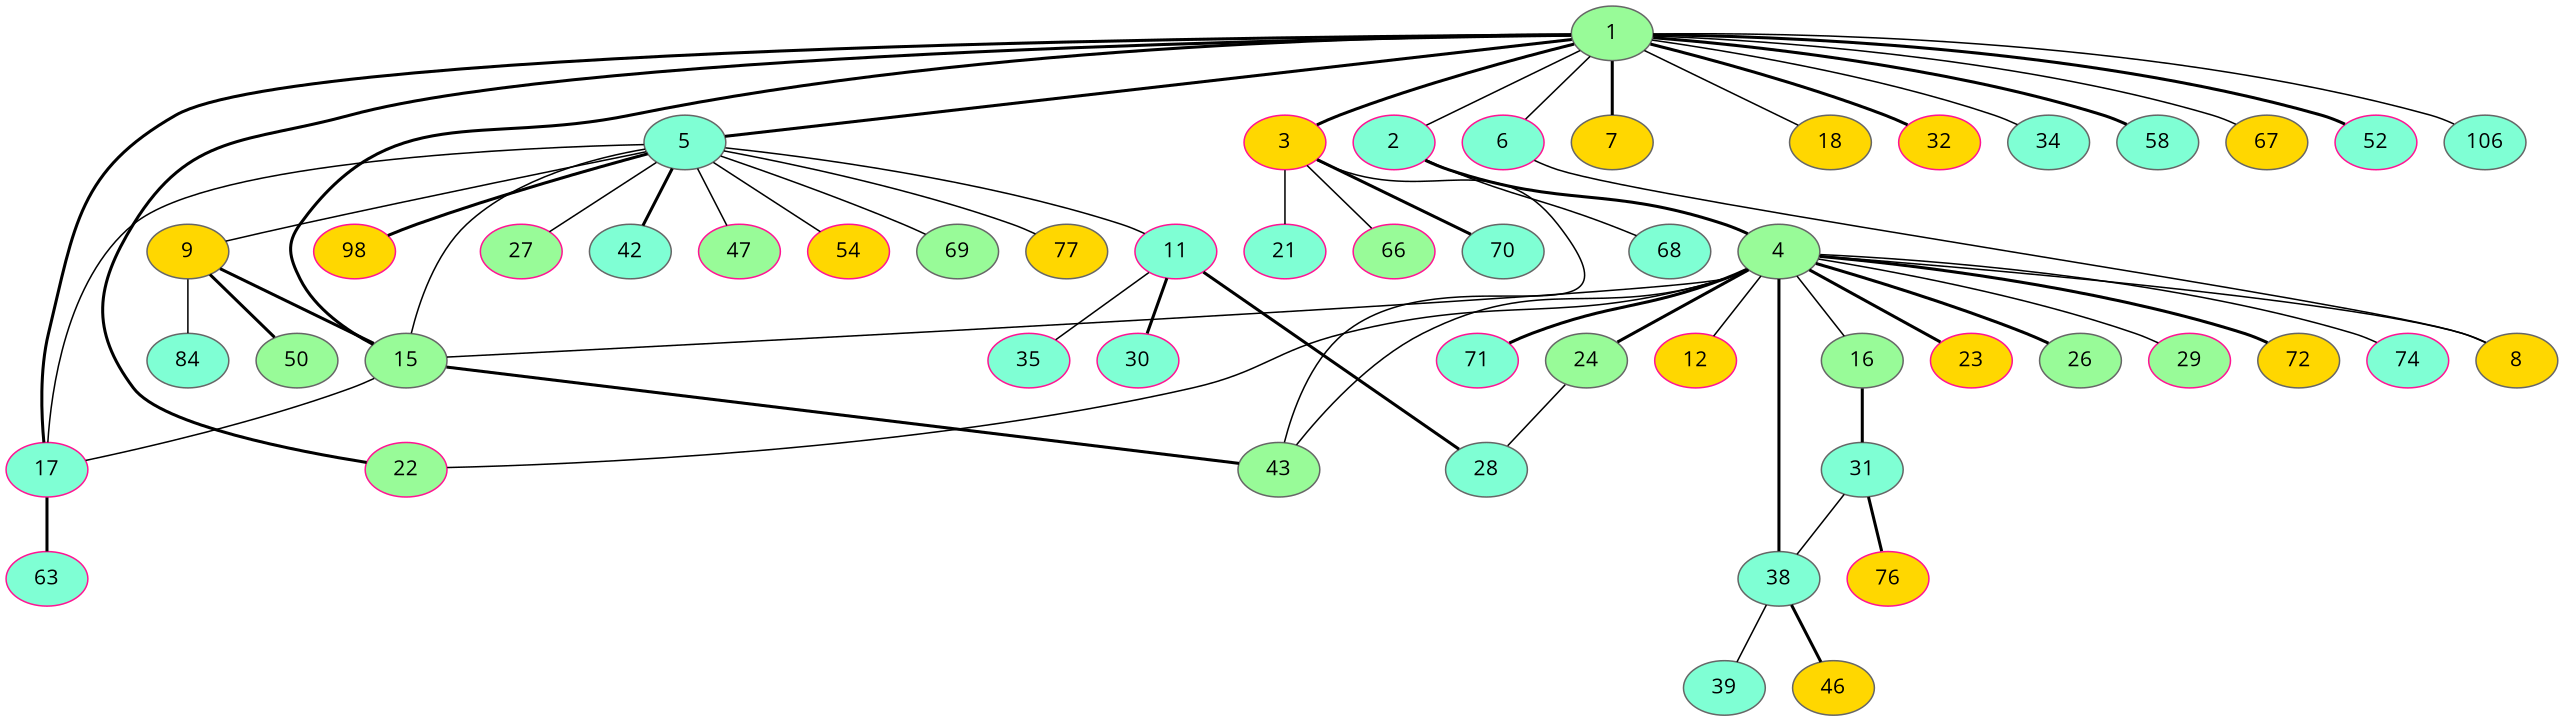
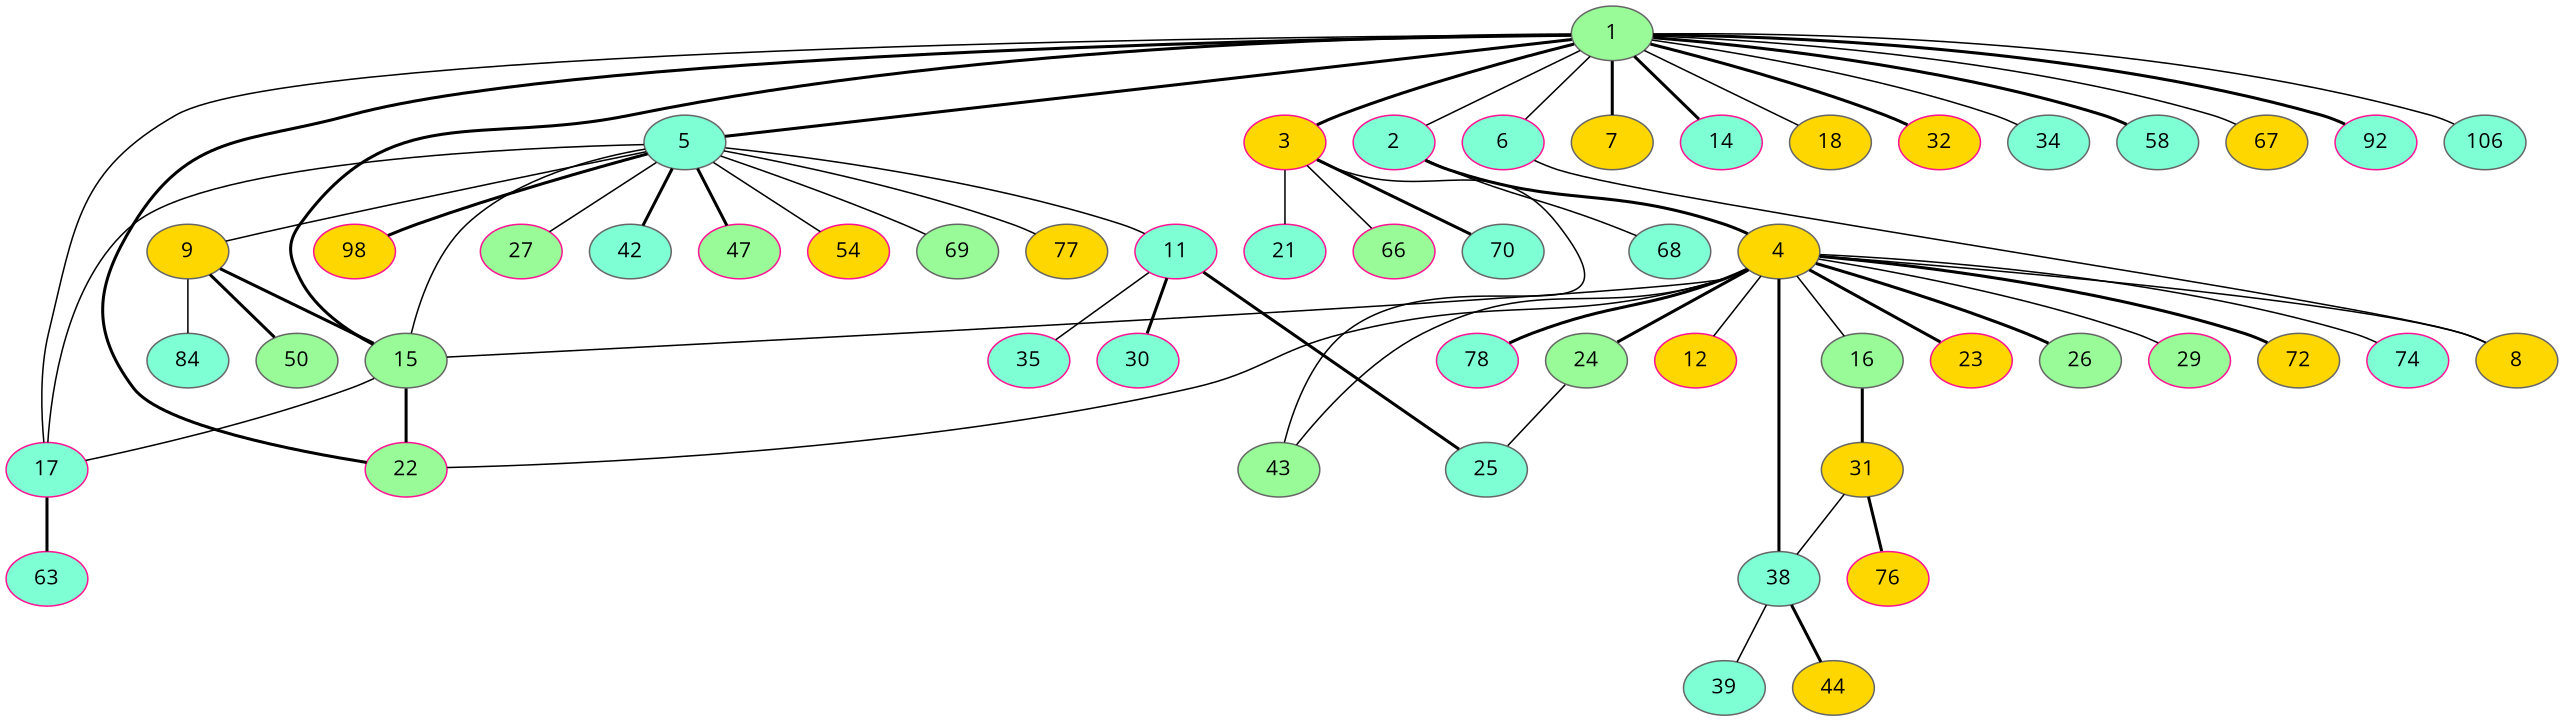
edge "1" -- "17": style bold -> solid
node "14": added
node "52": label "52" -> "92"
edge "5" -- "47": style solid -> bold
node "4": fillcolor palegreen -> gold
node "71": label "71" -> "78"
edge "15" -- "43": now "15" -- "22"
node "28": label "28" -> "25"
node "31": fillcolor aquamarine -> gold
node "46": label "46" -> "44"
